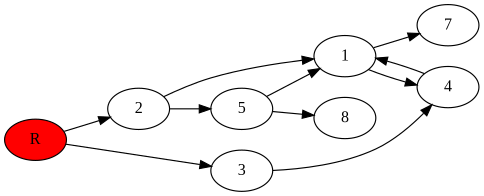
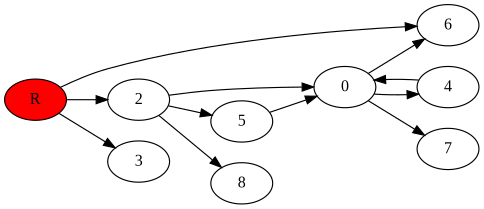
node "6": added
node "1": label "1" -> "0"
edge "5" -> "8": now "2" -> "8"
edge "3" -> "4": removed
